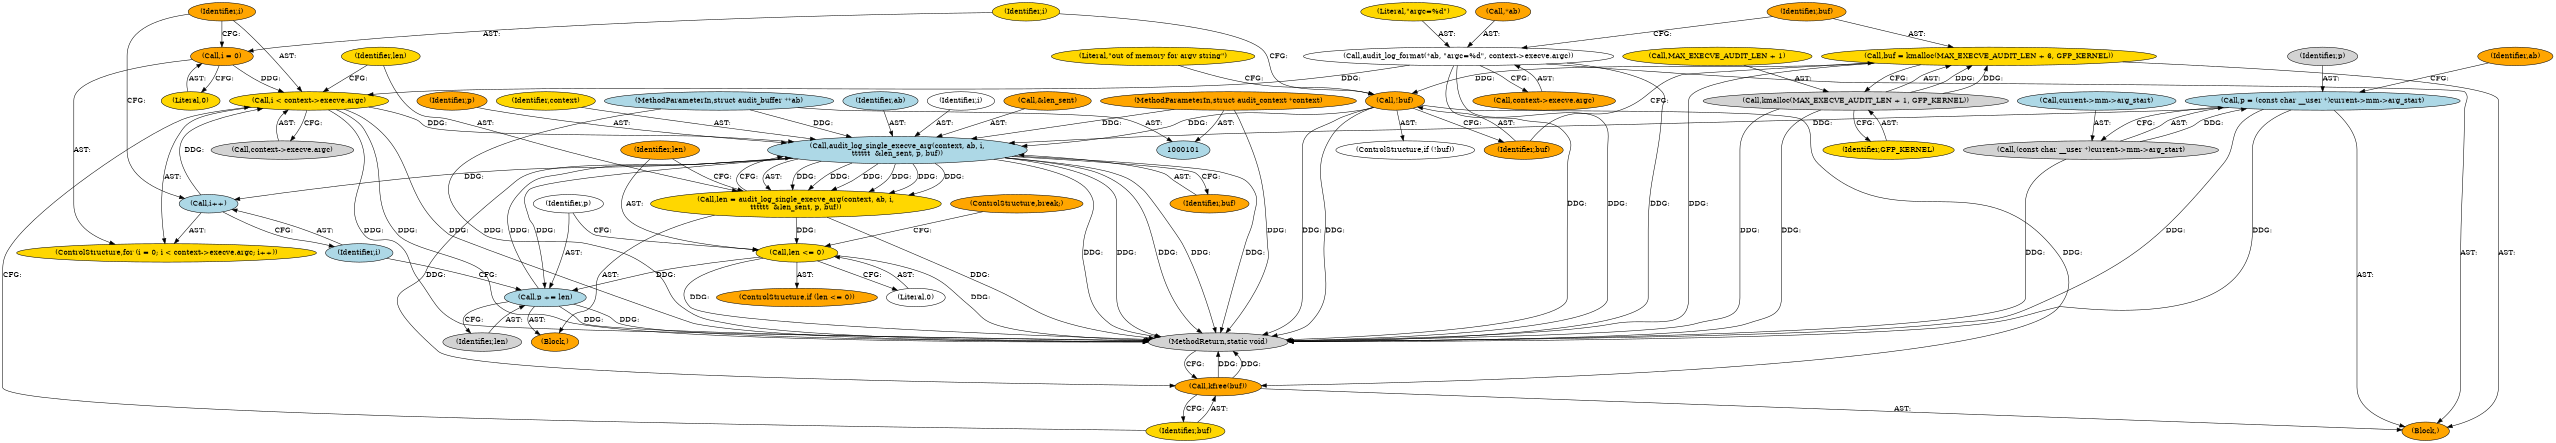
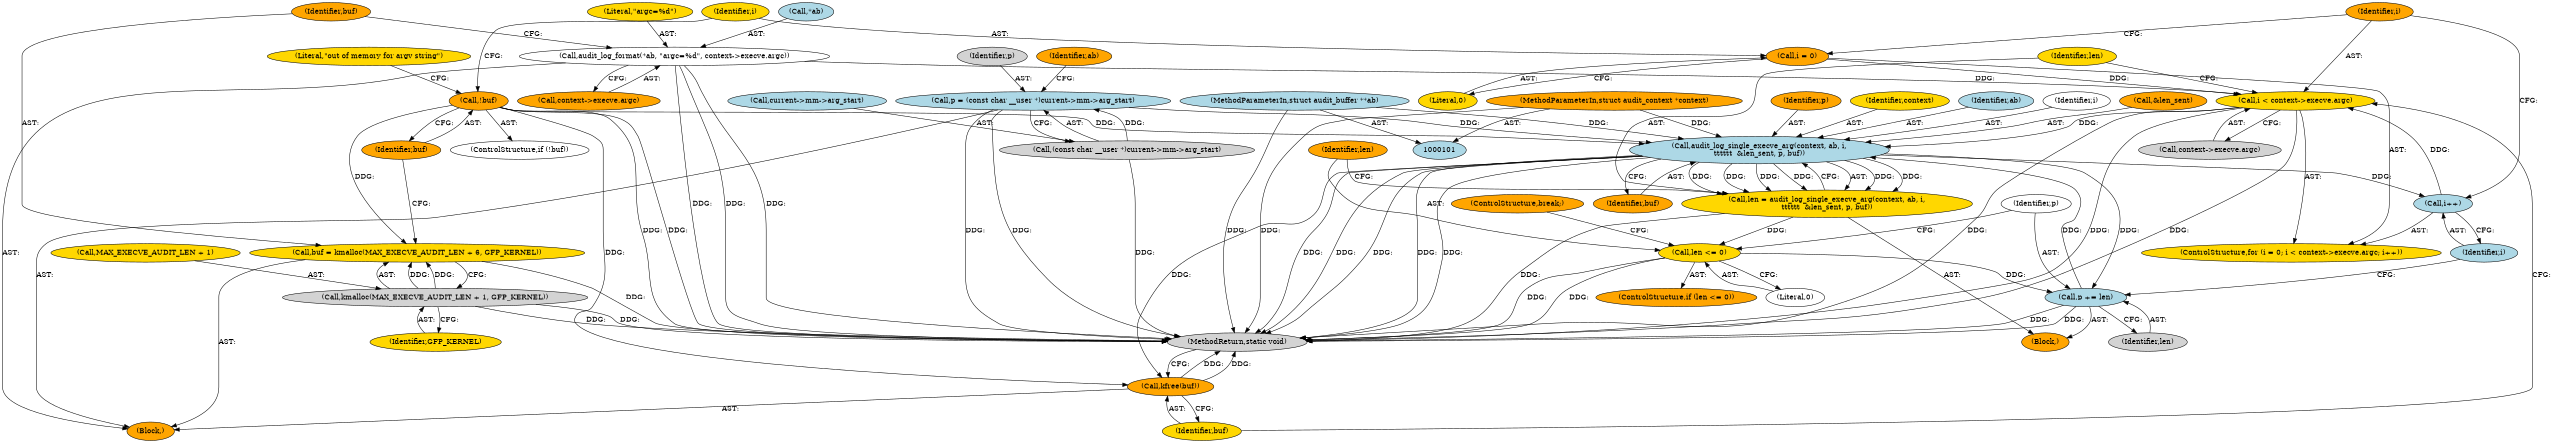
node "(Call,*ab)": fillcolor orange -> lightblue
edge "(Call,buf = kmalloc(MAX_EXECVE_AUDIT_LEN + 6, GFP_KERNEL))" -> "(Call,!buf)": reversed
